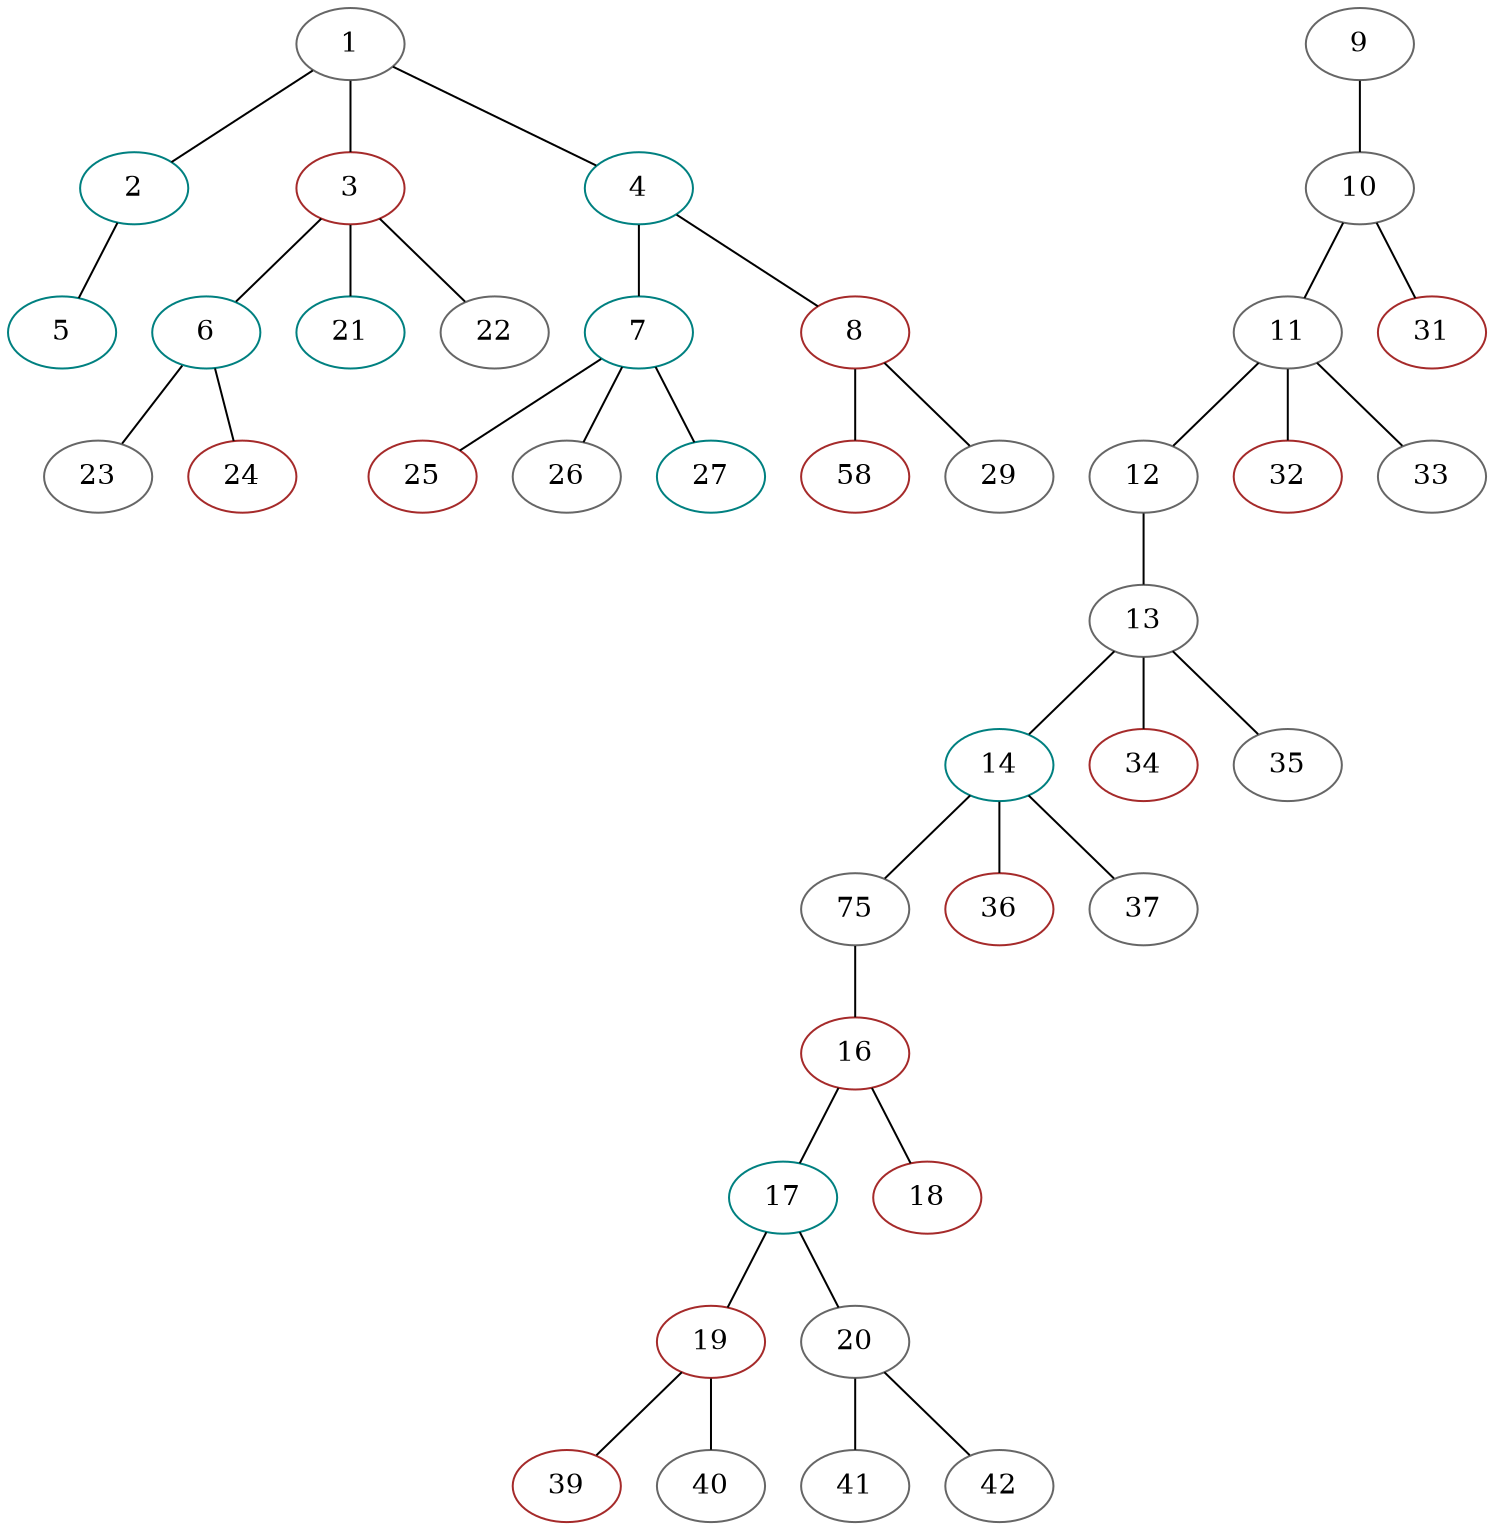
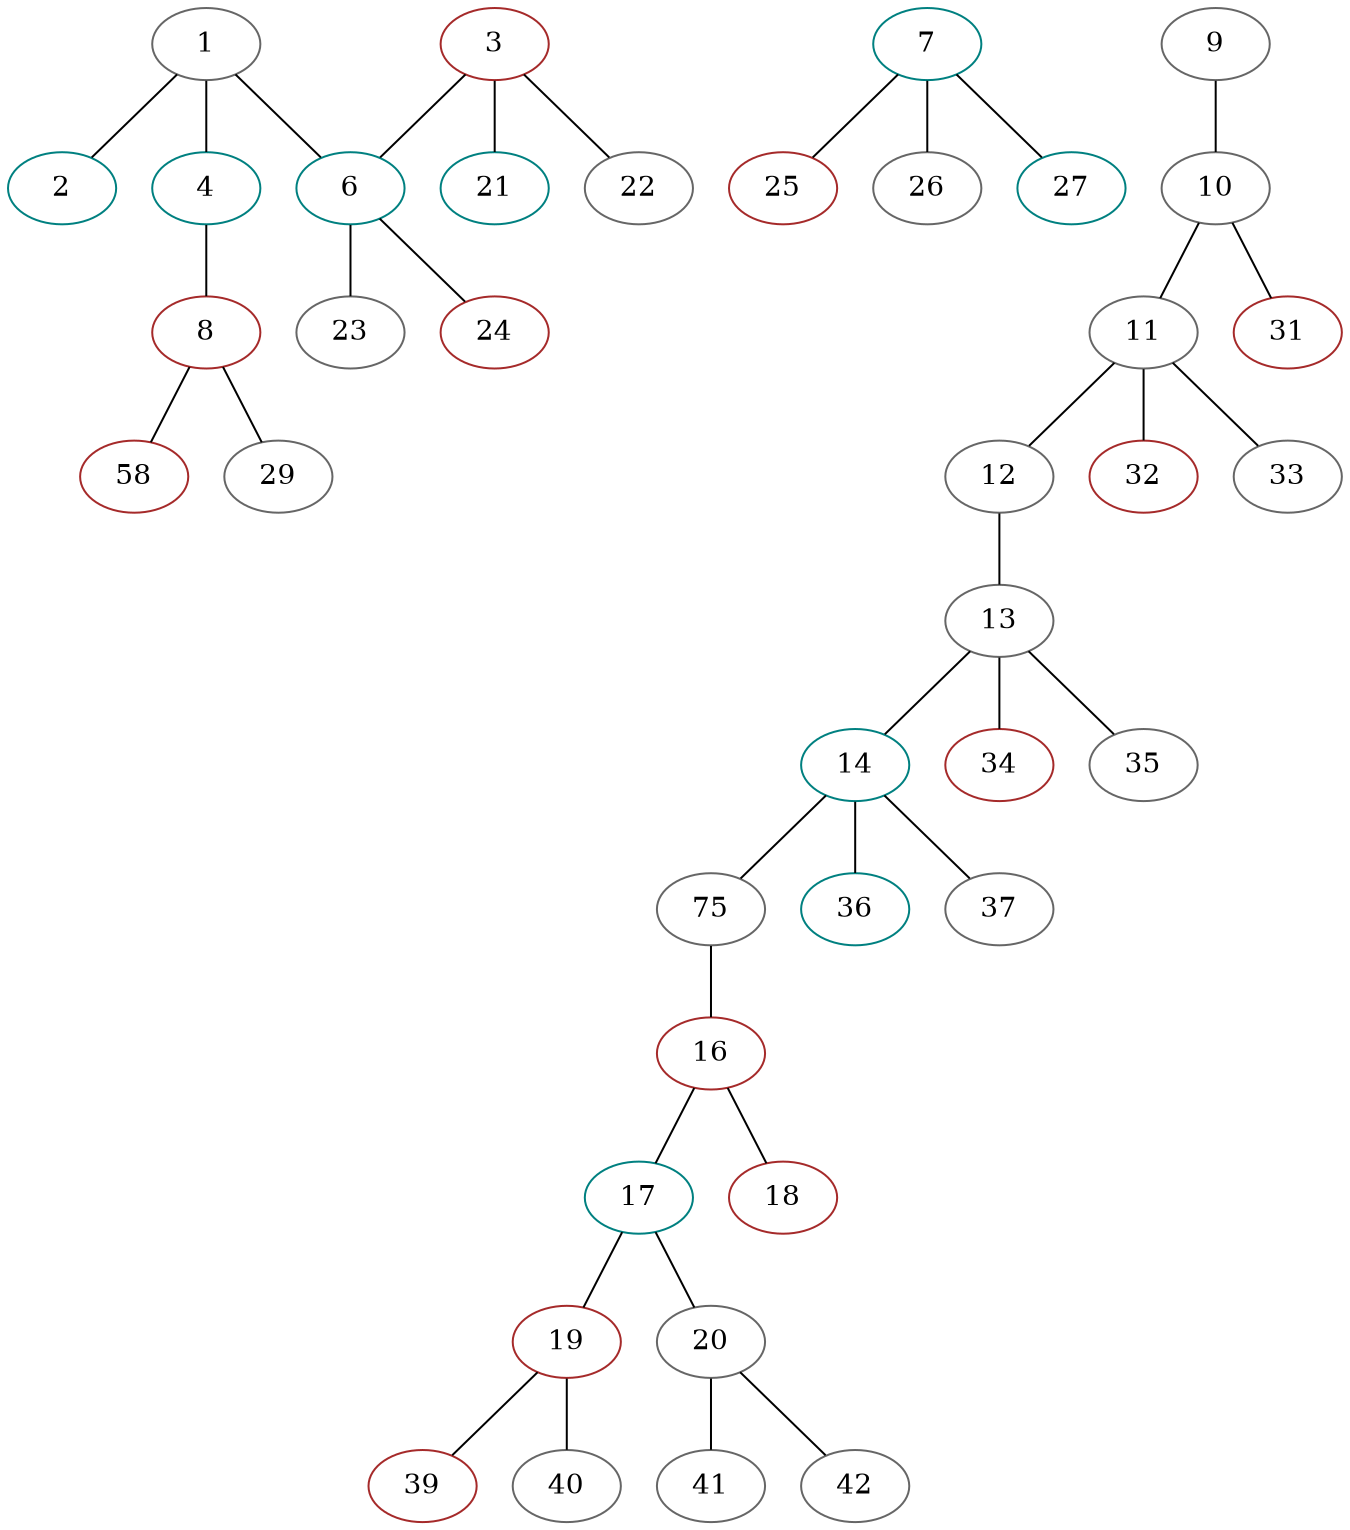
edge "1" -- "3": now "1" -- "6"
edge "4" -- "7": removed
node "5": removed
node "36": color brown -> teal
